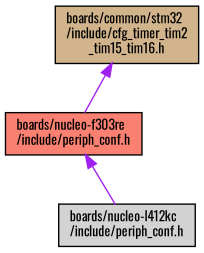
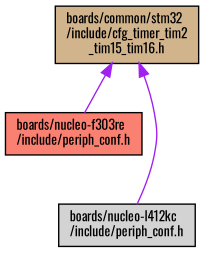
edge "boards/nucleo-l412kc /include/periph_conf.h" -> "boards/nucleo-f303re /include/periph_conf.h": now "boards/nucleo-l412kc /include/periph_conf.h" -> "boards/common/stm32 /include/cfg_timer_tim2 _tim15_tim16.h"
